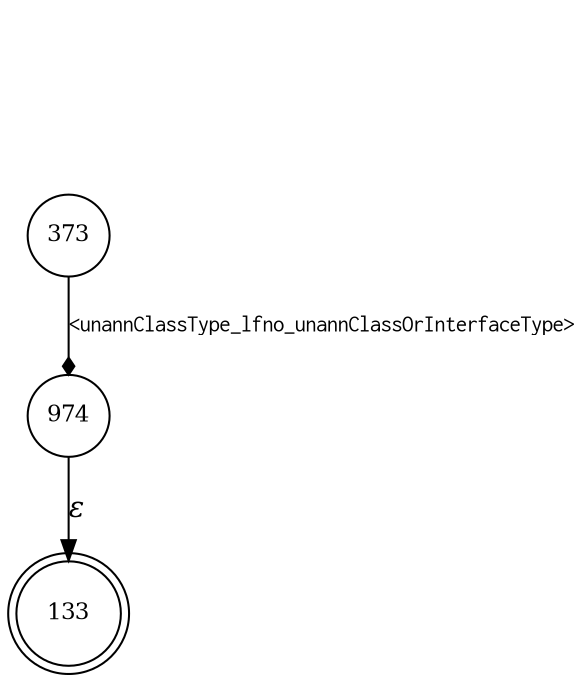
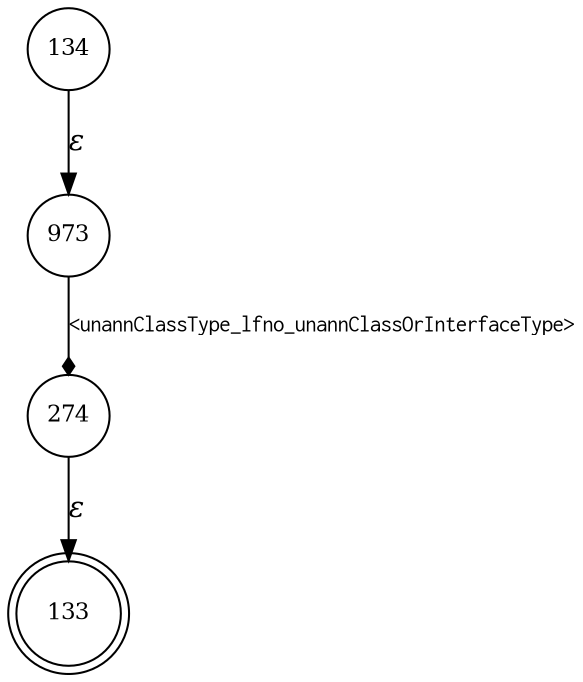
node "134": added
node "373": label "373" -> "973"
node "974": label "974" -> "274"
